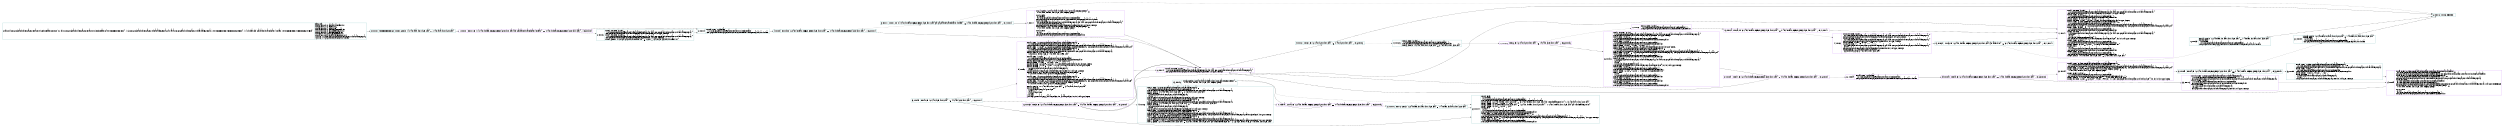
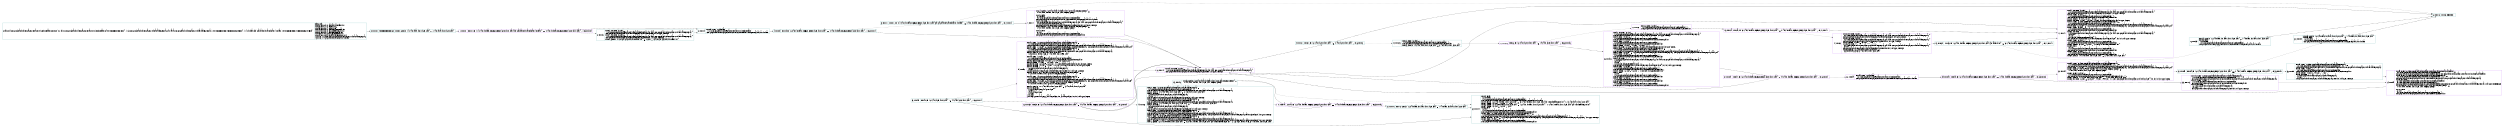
node "26: 0x00b8": text "0x00ce: IGET  (r8 I:int) =" -> "0x00ce: IGET  (r8 I:bytes) ="
